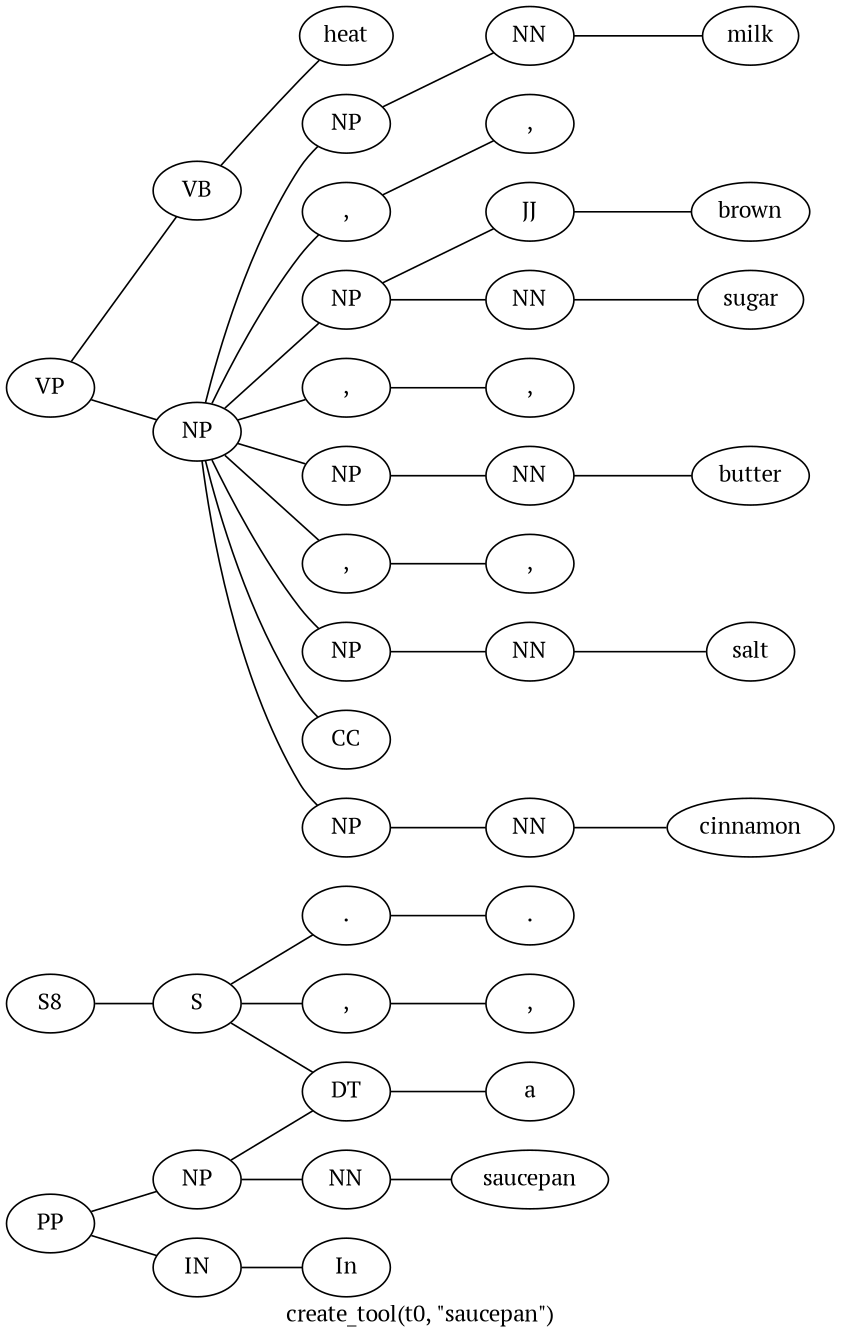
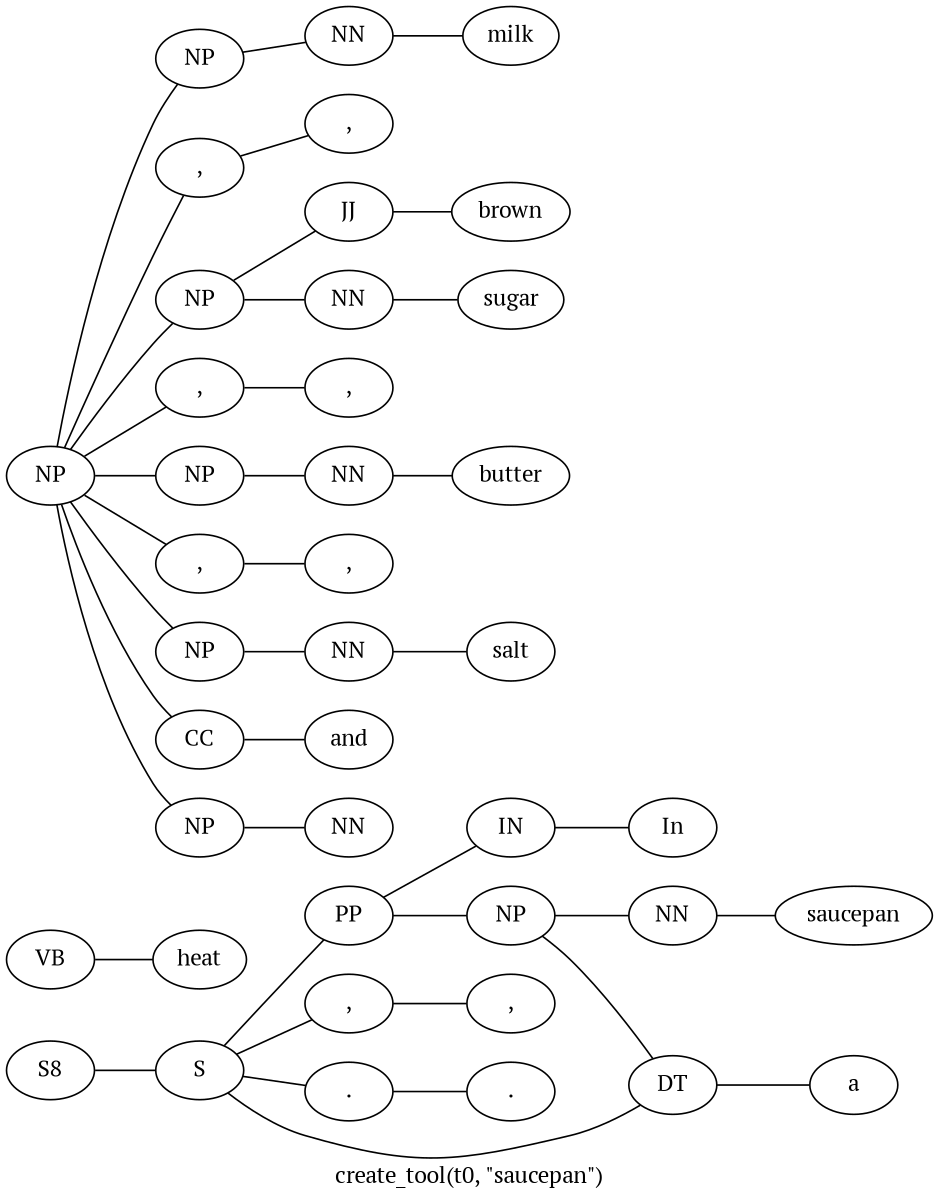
node "VP": removed
node "and": added
node "cinnamon": removed
edge "PP" -- "S": added
